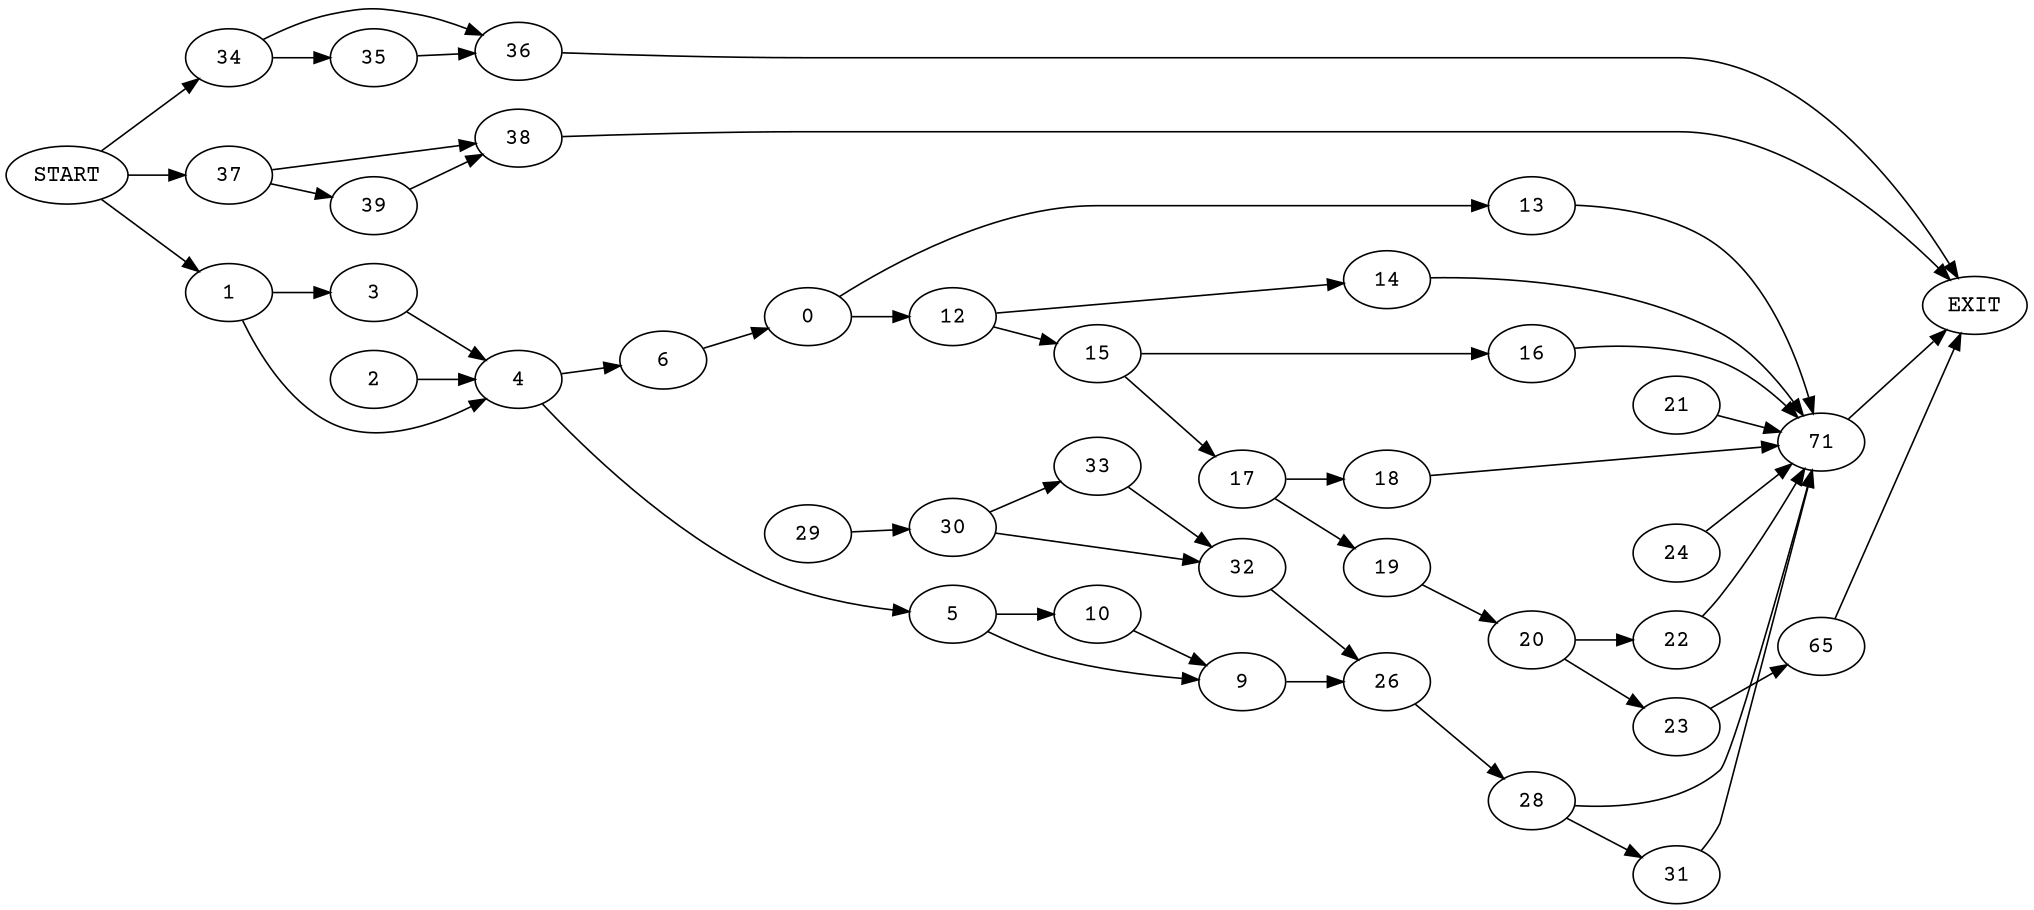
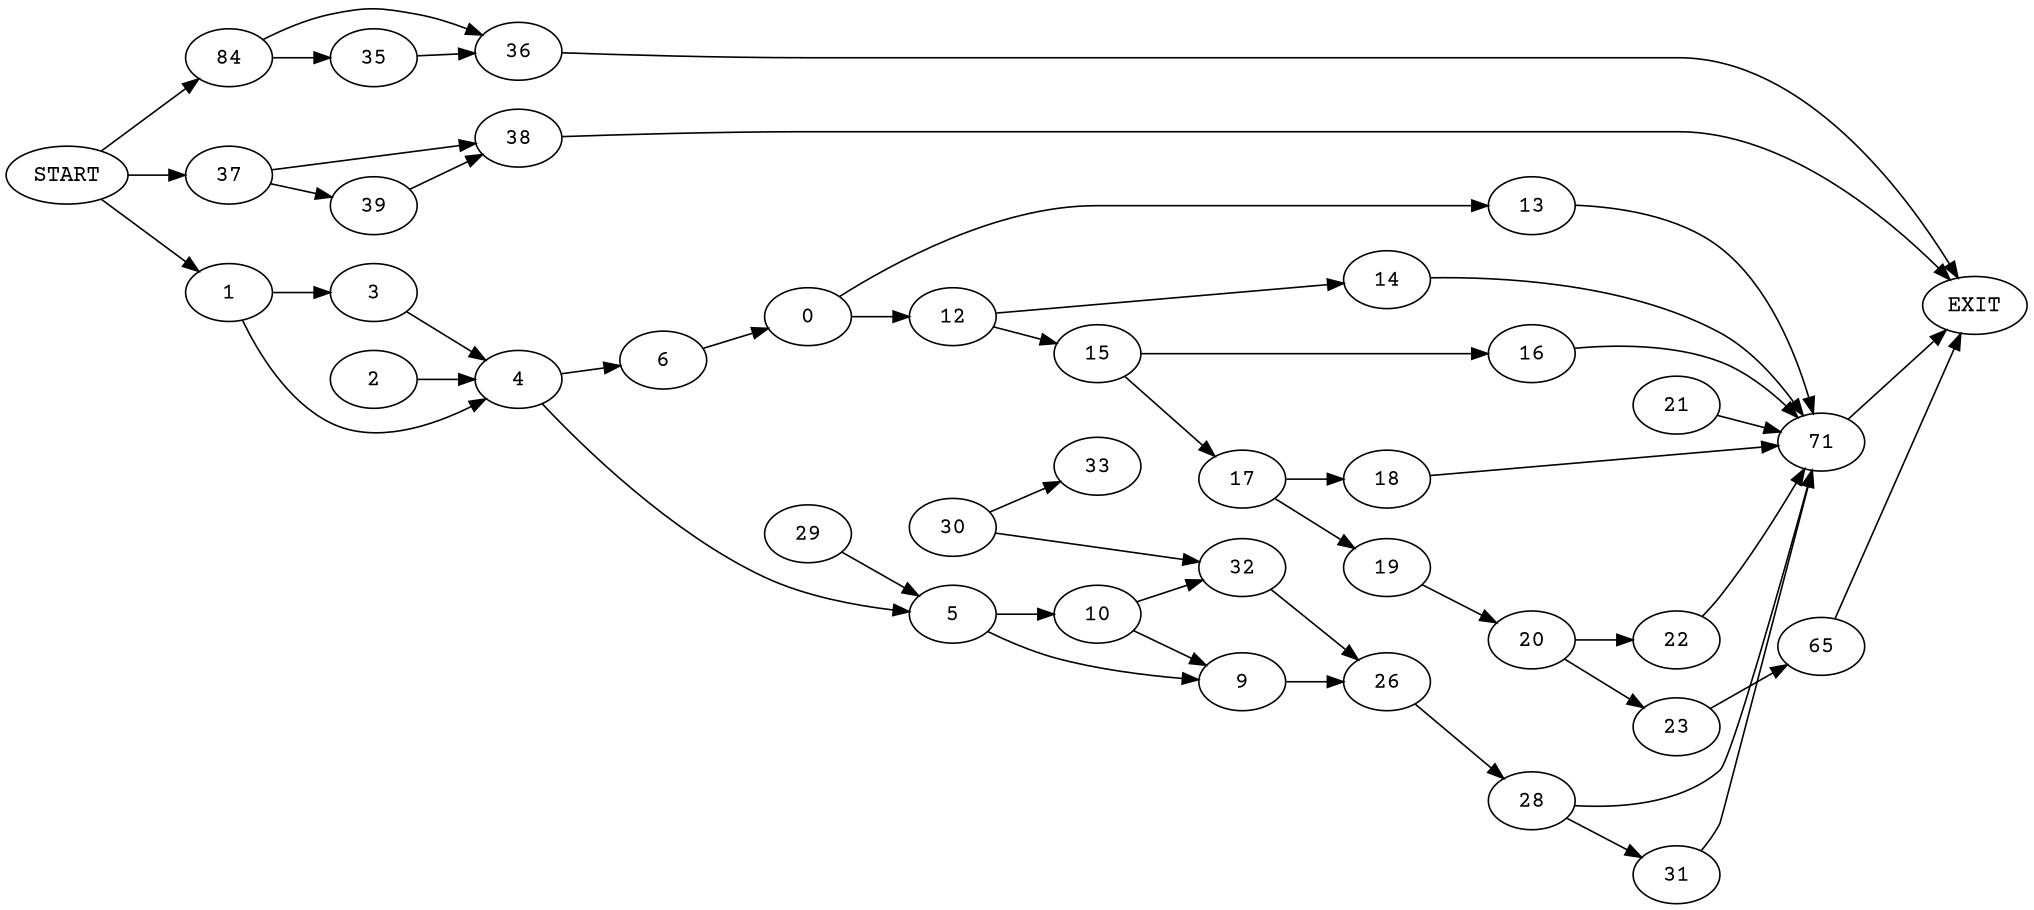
node "34": label "34" -> "84"
edge "33" -> "32": now "10" -> "32"
edge "29" -> "30": now "29" -> "5"
node "24": removed
